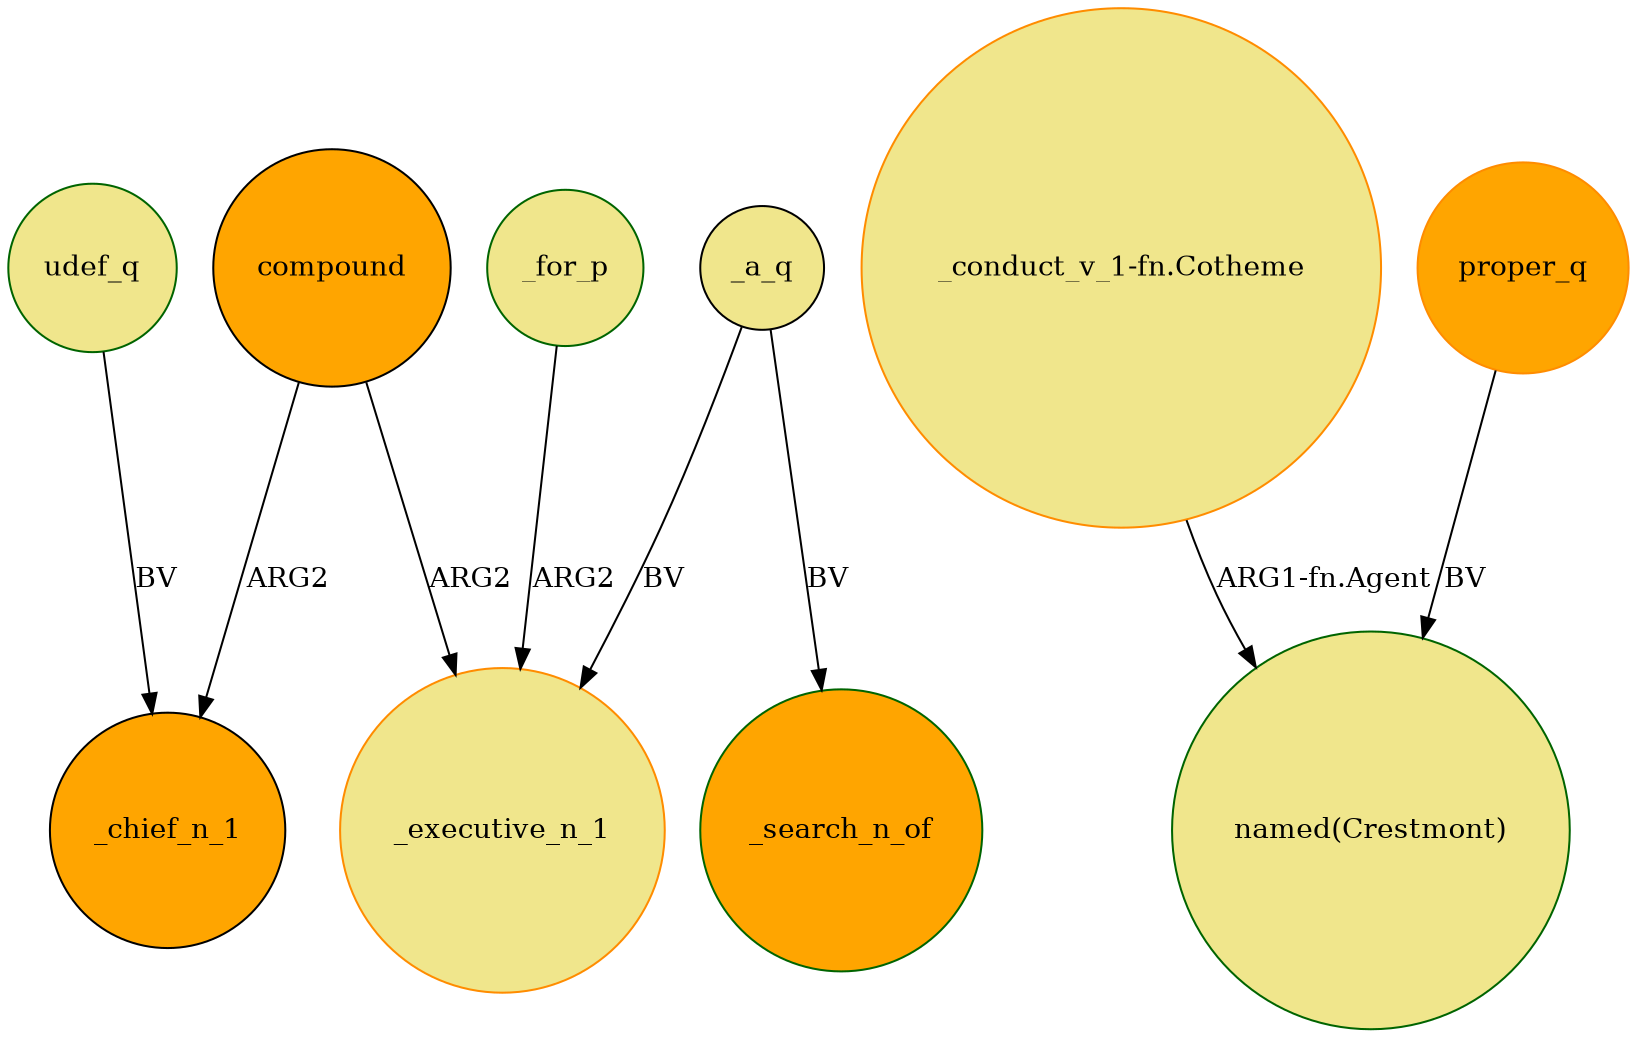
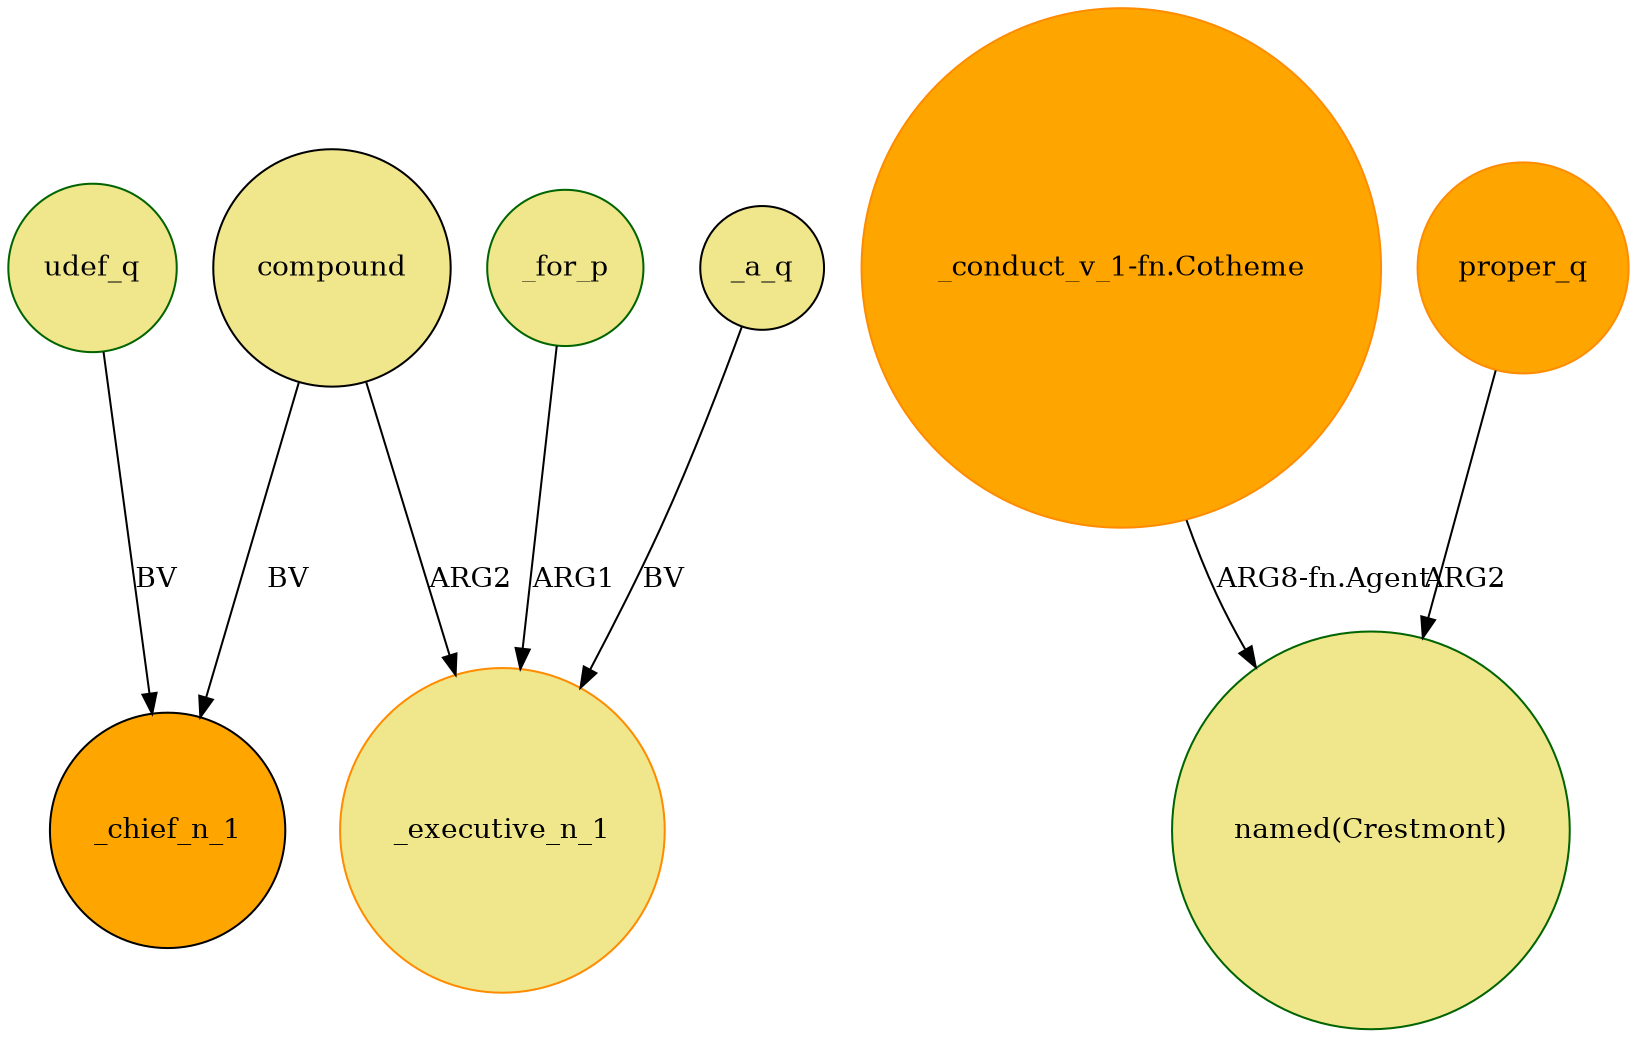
node "compound": fillcolor orange -> khaki
node "_conduct_v_1-fn.Cotheme": fillcolor khaki -> orange
edge "compound" -> "_chief_n_1": label "ARG2" -> "BV"
edge "_for_p" -> "_executive_n_1": label "ARG2" -> "ARG1"
edge "_conduct_v_1-fn.Cotheme" -> "named(Crestmont)": label "ARG1-fn.Agent" -> "ARG8-fn.Agent"
edge "proper_q" -> "named(Crestmont)": label "BV" -> "ARG2"
node "_search_n_of": removed
